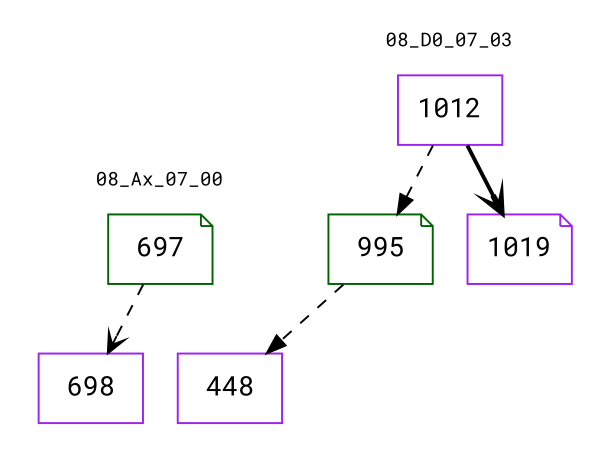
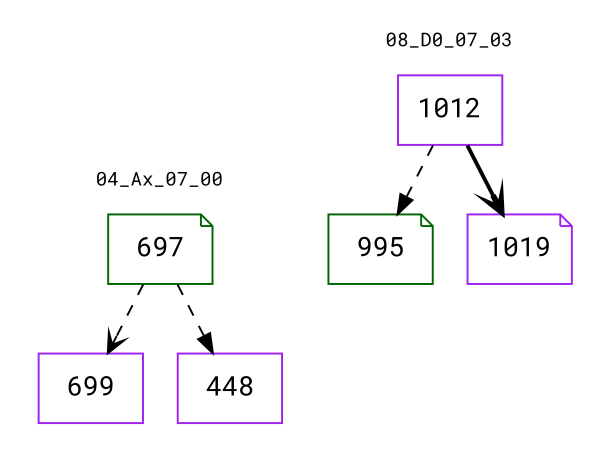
cluster "08_Ax_07_00": label "08_Ax_07_00" -> "04_Ax_07_00"
edge "995" -> "448": now "697" -> "448"
node "698": label "698" -> "699"
